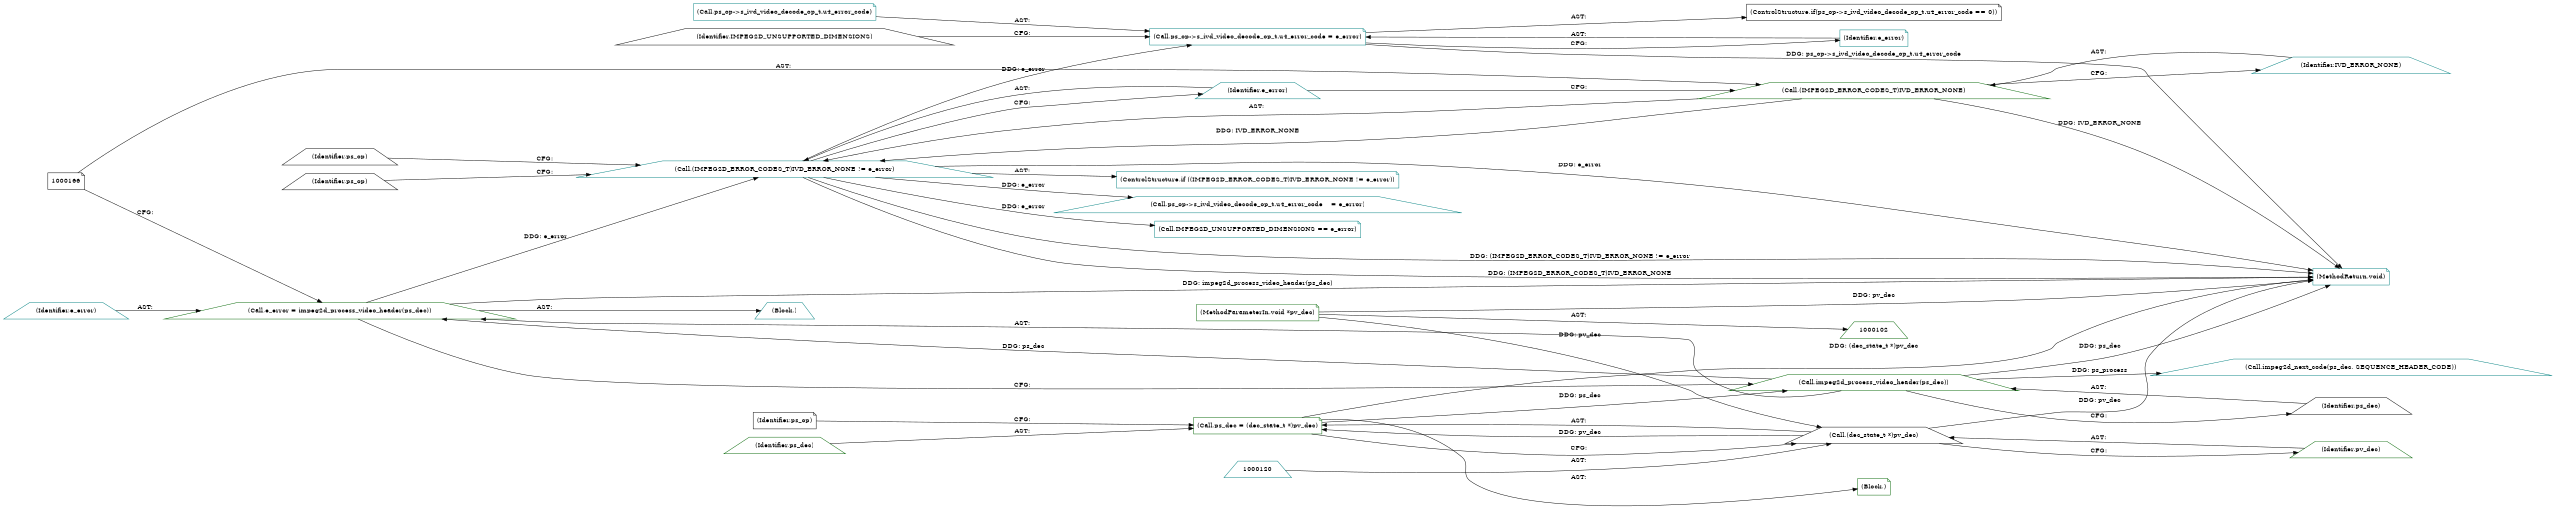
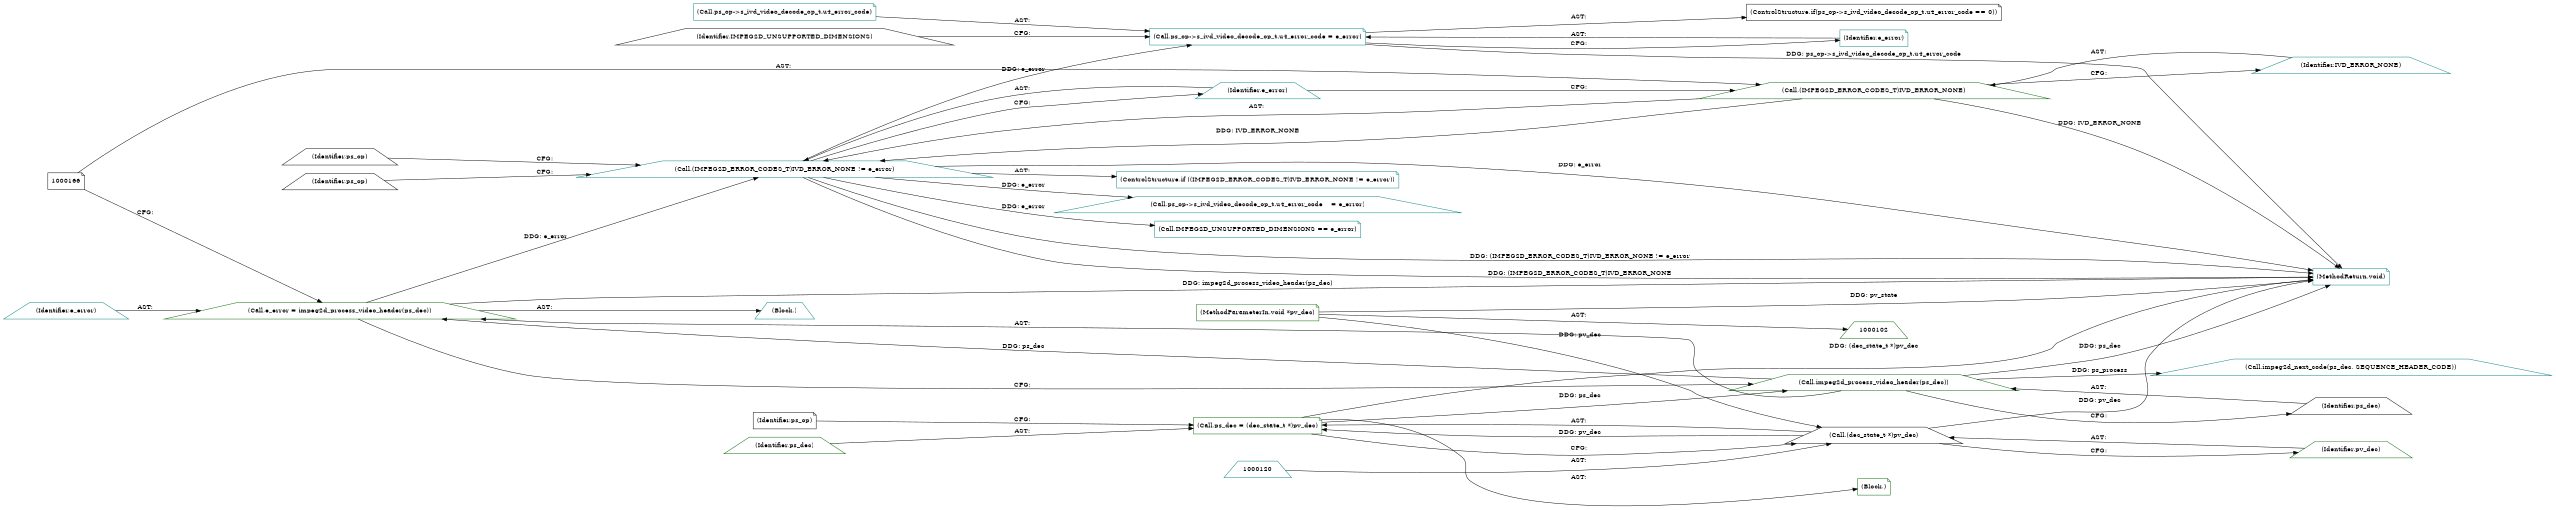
edge "(MethodParameterIn,void *pv_dec)" -> "(MethodReturn,void)": label "DDG: pv_dec" -> "DDG: pv_state"
